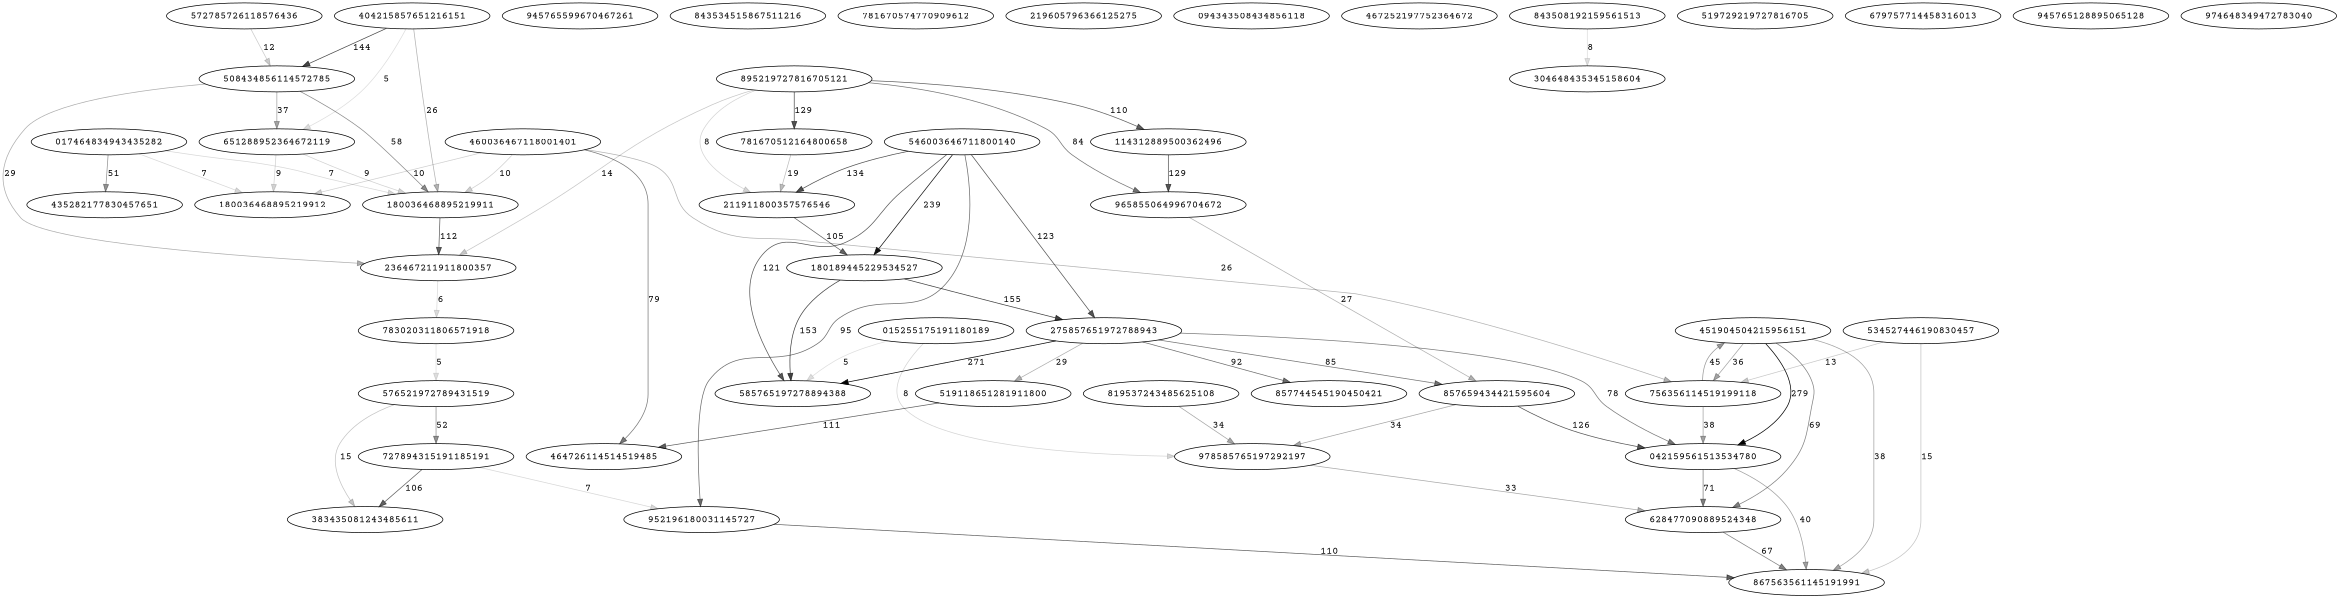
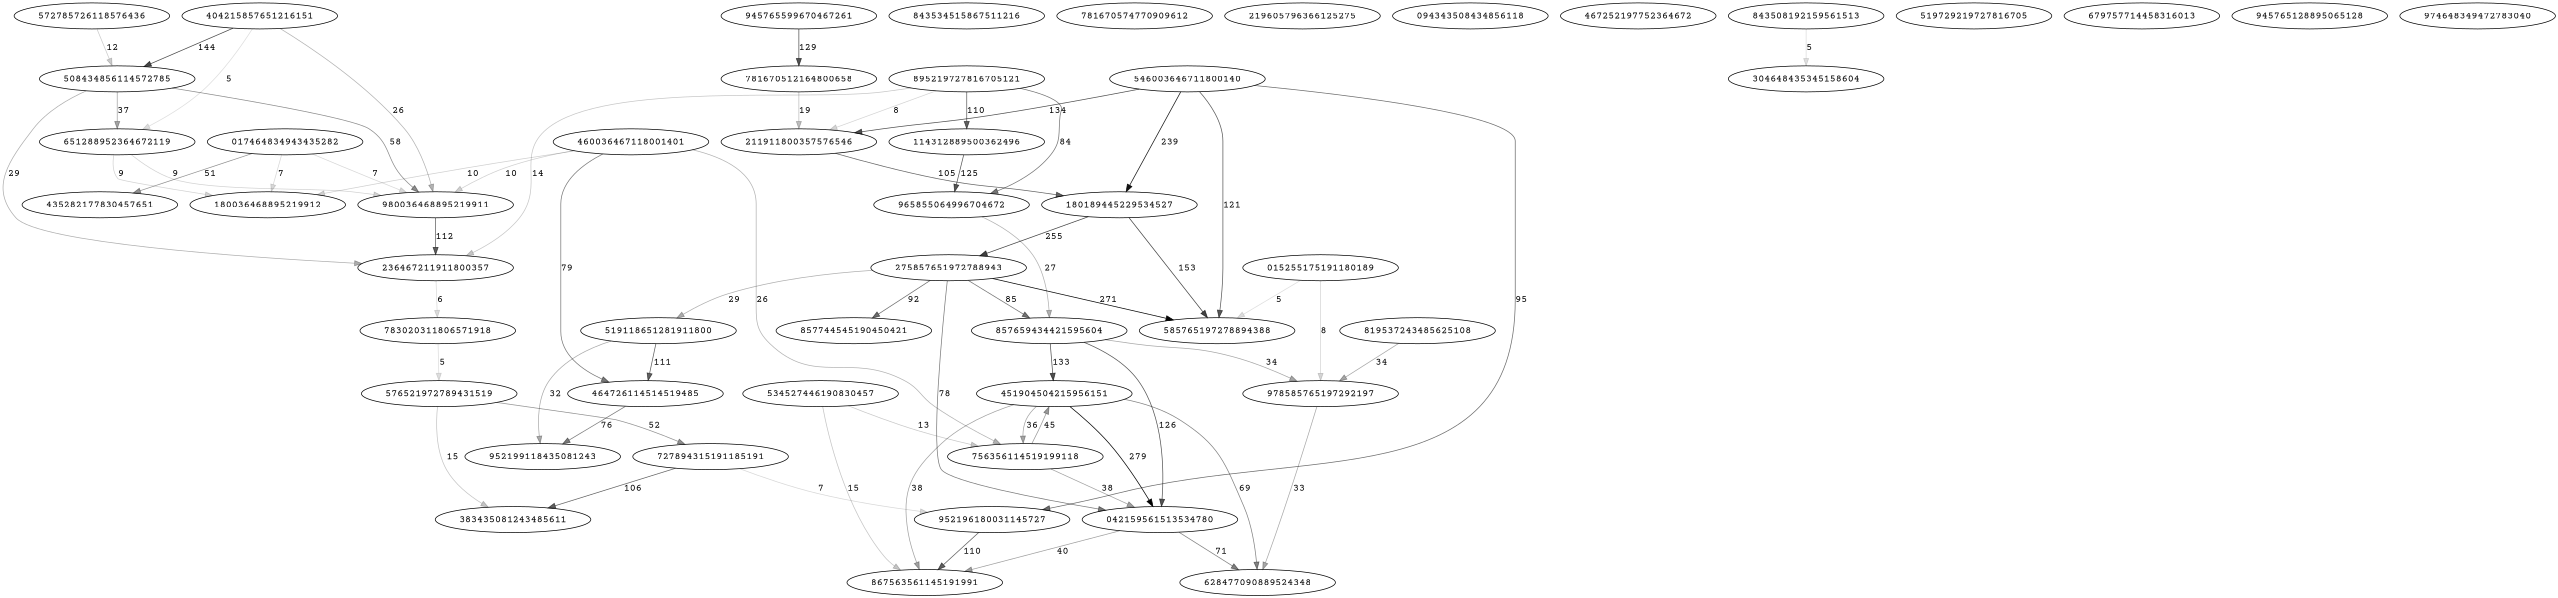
edge "843508192159561513" -> "304648435345158604": label "8" -> "5"
edge "895219727816705121" -> "781670512164800658": now "945765599670467261" -> "781670512164800658"
edge "114312889500362496" -> "965855064996704672": label "129" -> "125"
node "180036468895219911": label "180036468895219911" -> "980036468895219911"
edge "546003646711800140" -> "275857651972788943": removed, label "123"
edge "180189445229534527" -> "275857651972788943": label "155" -> "255"
edge "857659434421595604" -> "451904504215956151": added, label "133"
node "952199118435081243": added
edge "628477090889524348" -> "867563561145191991": removed, label "67"
